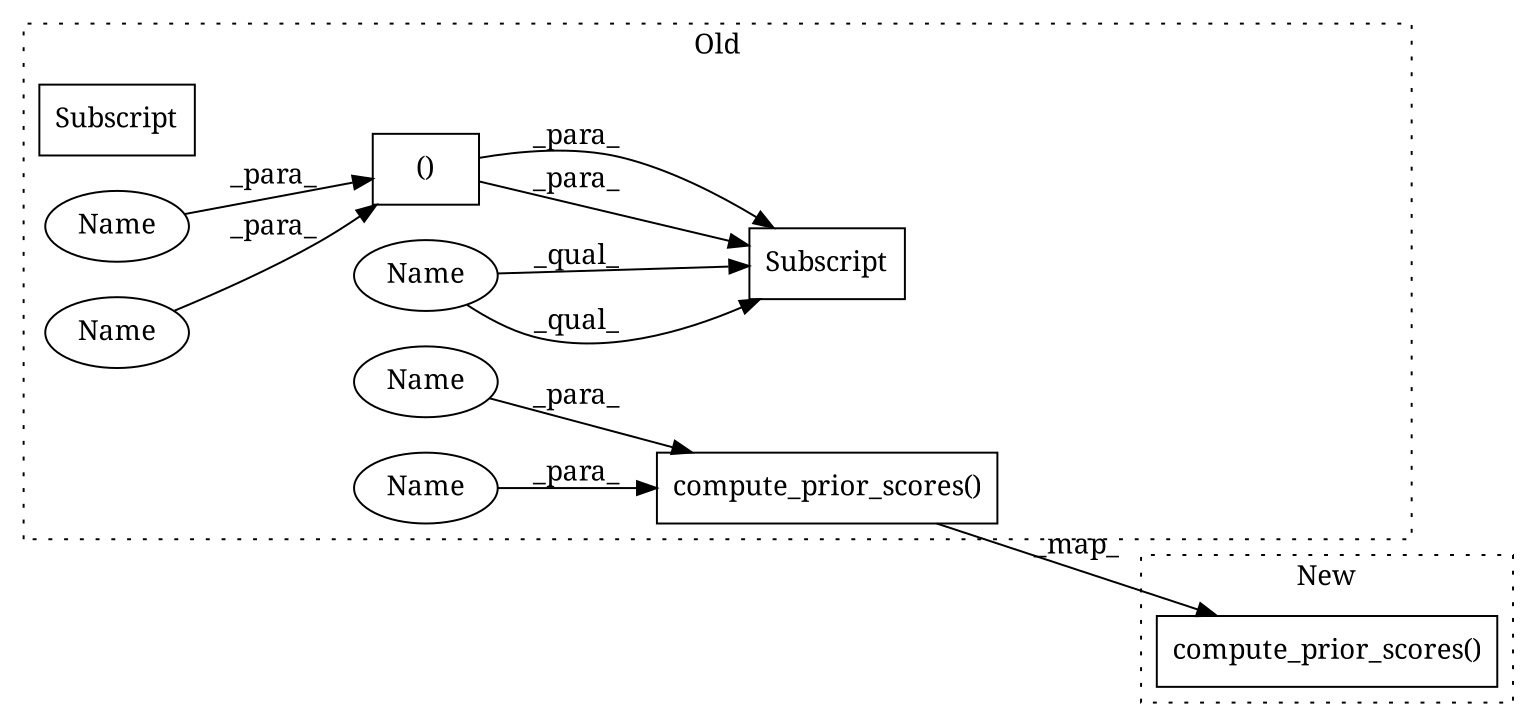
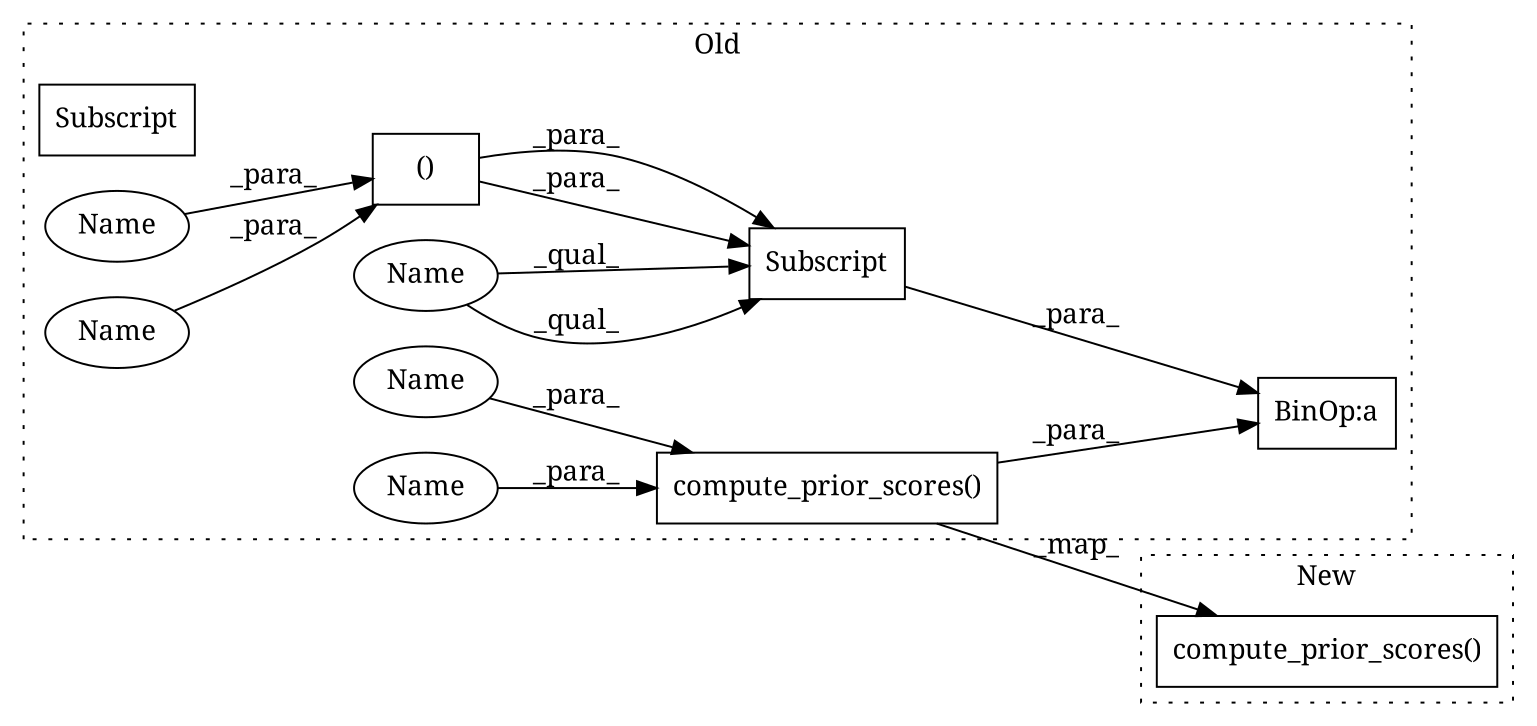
node "BinOp:a": added
